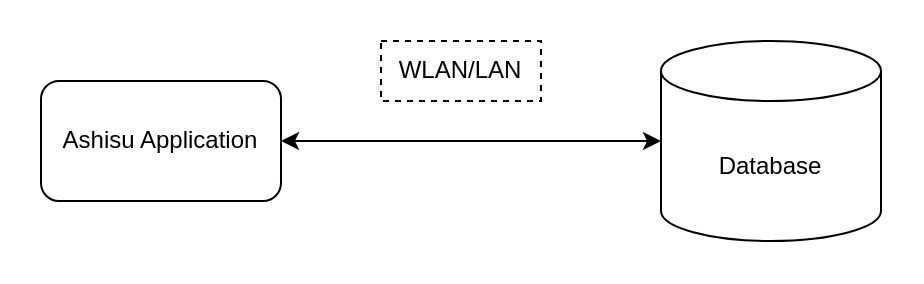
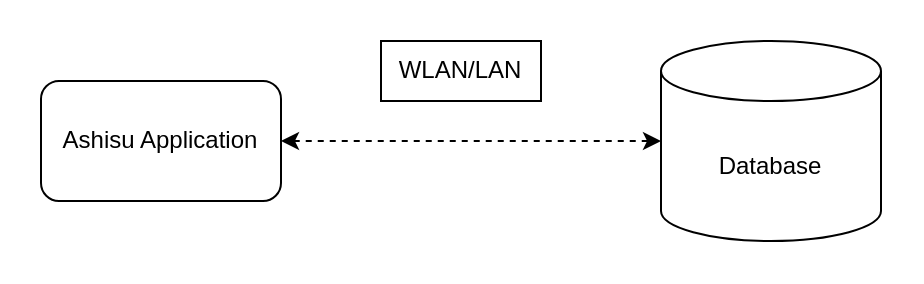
node "WLAN/LAN": style dashed -> solid
edge "Ashisu Application" -- "Database": style solid -> dashed
